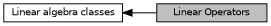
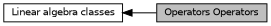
node "Linear Operators": label "Linear Operators" -> "Operators Operators"
